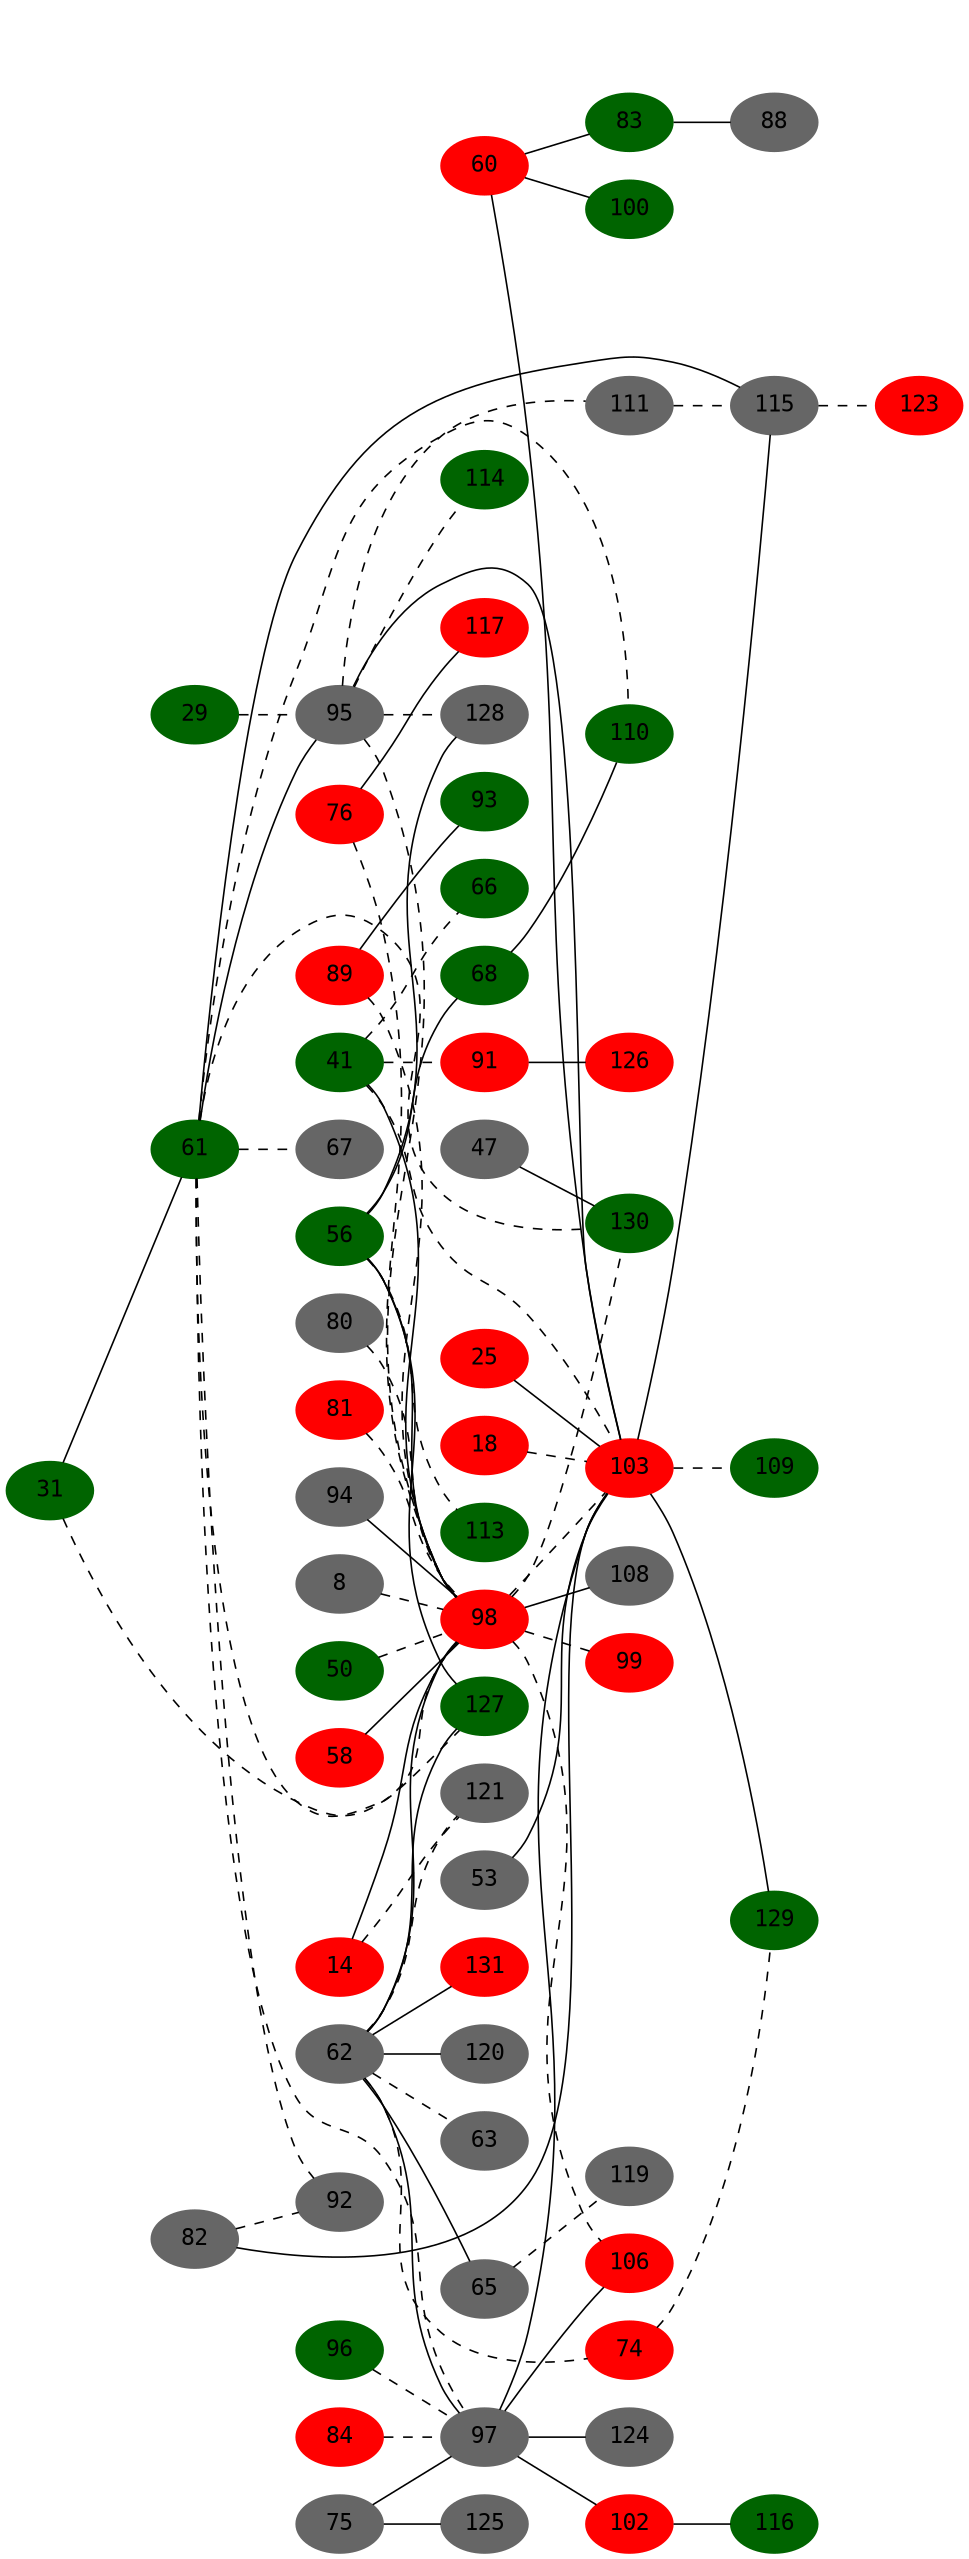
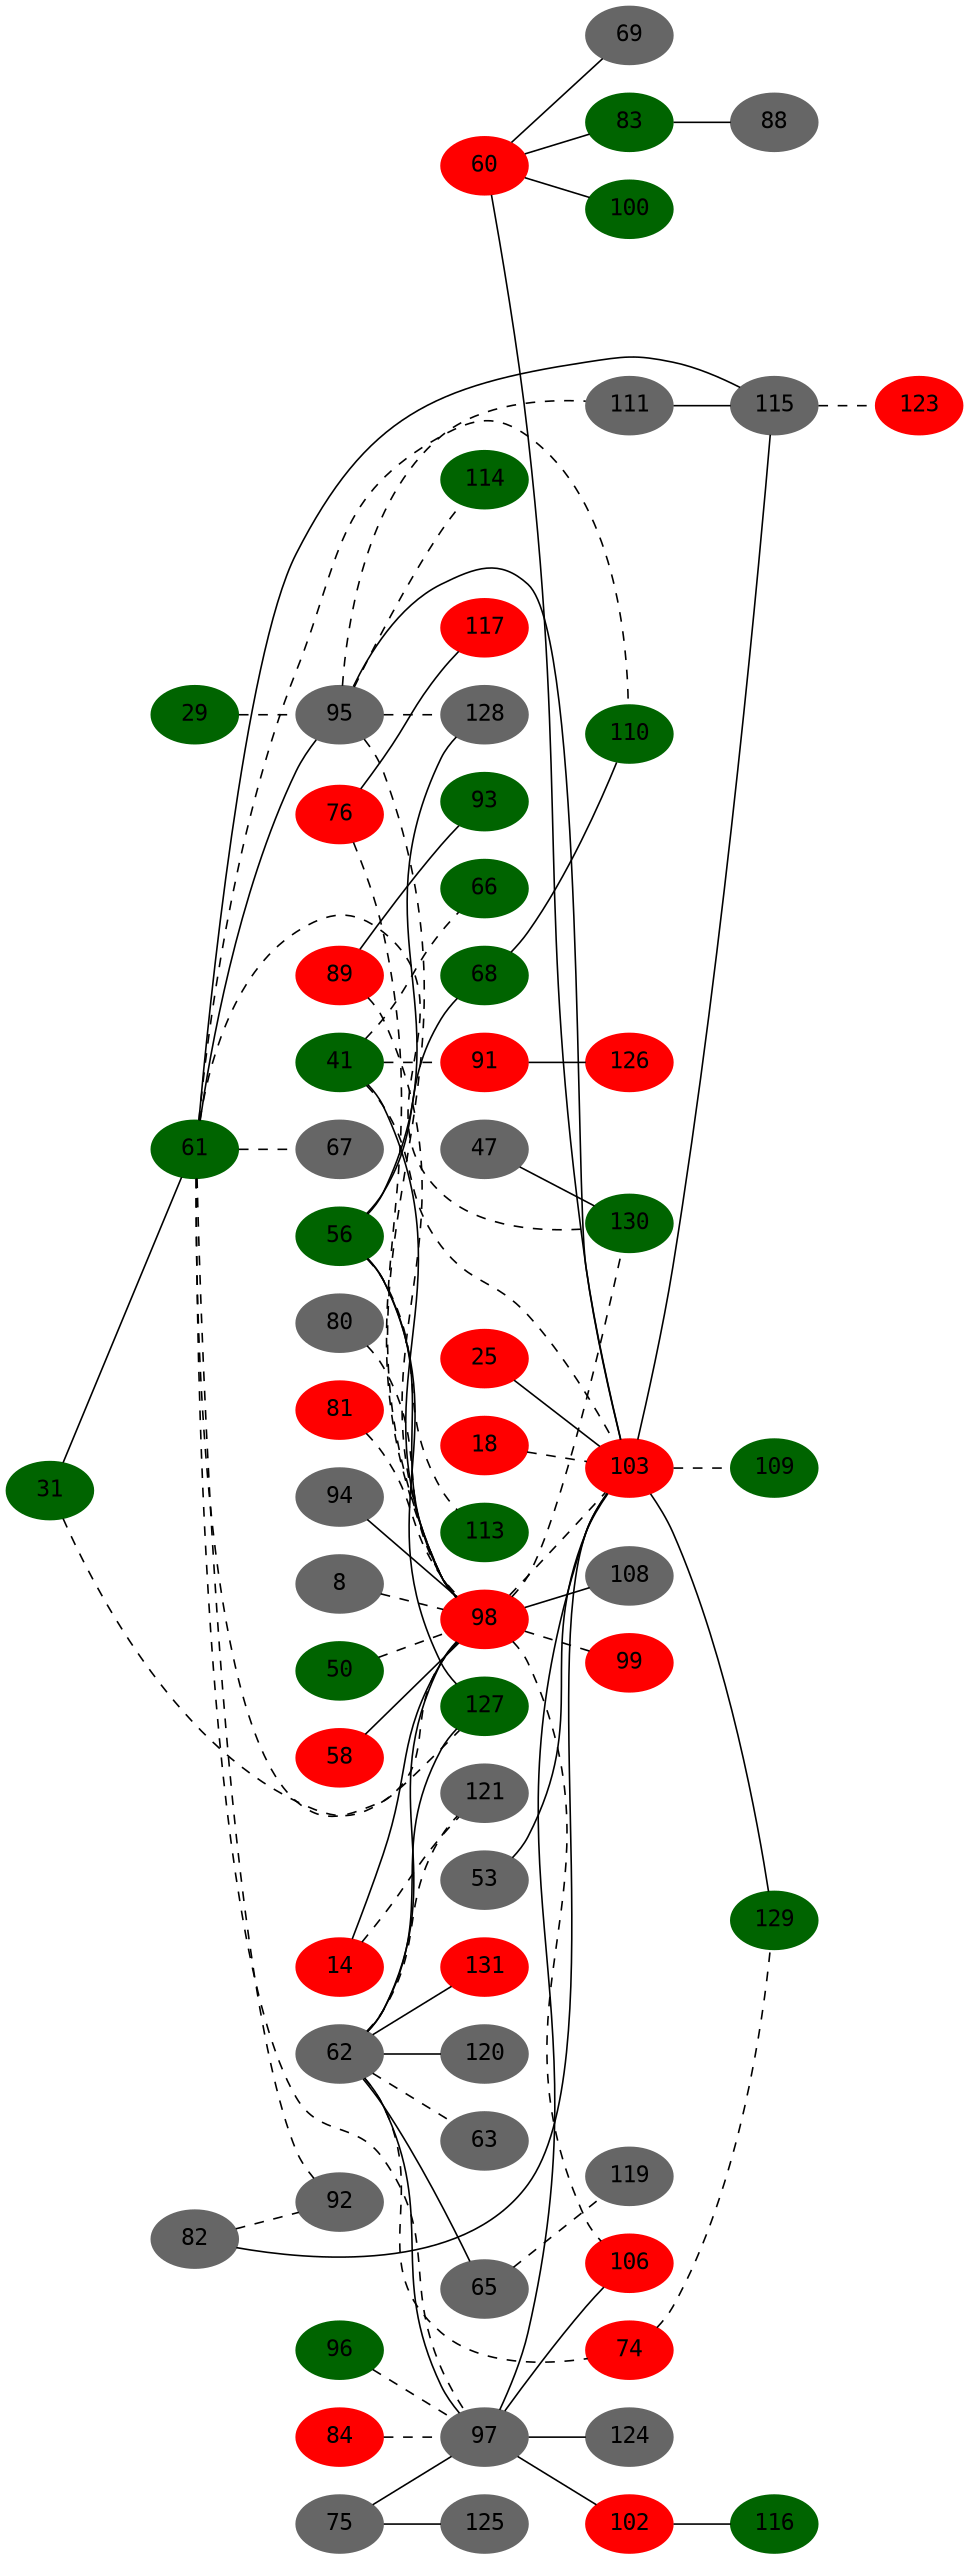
node "69": added
edge "111" -- "115": style dashed -> solid
